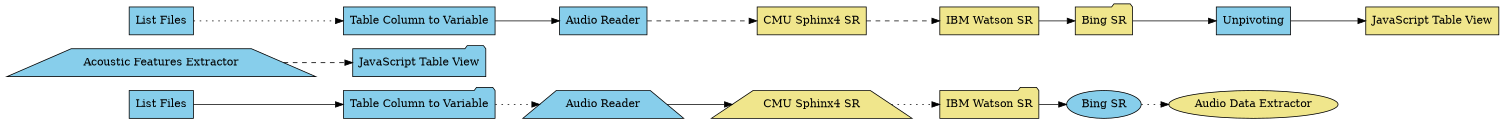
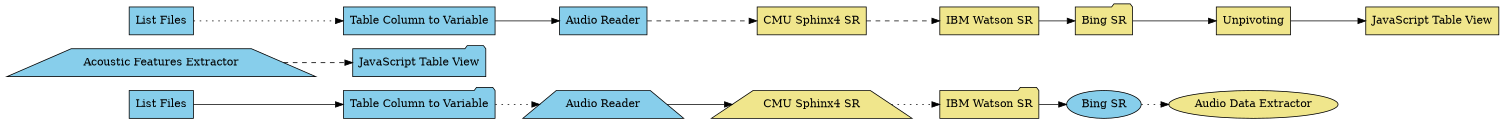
node "Unpivoting": fillcolor skyblue -> khaki
